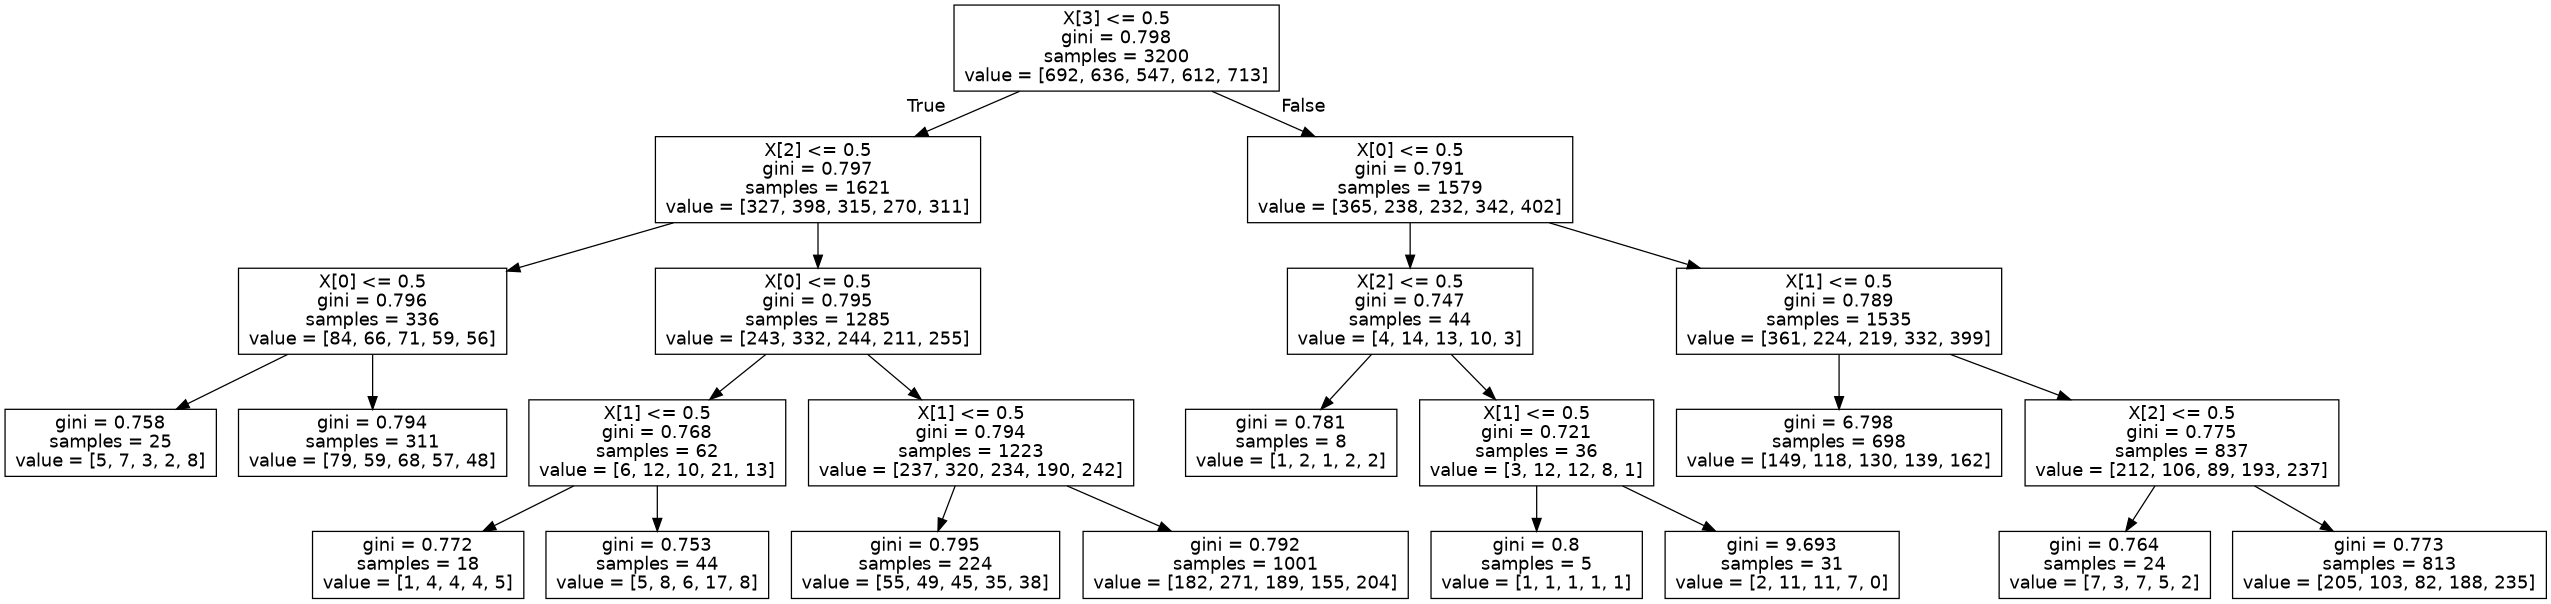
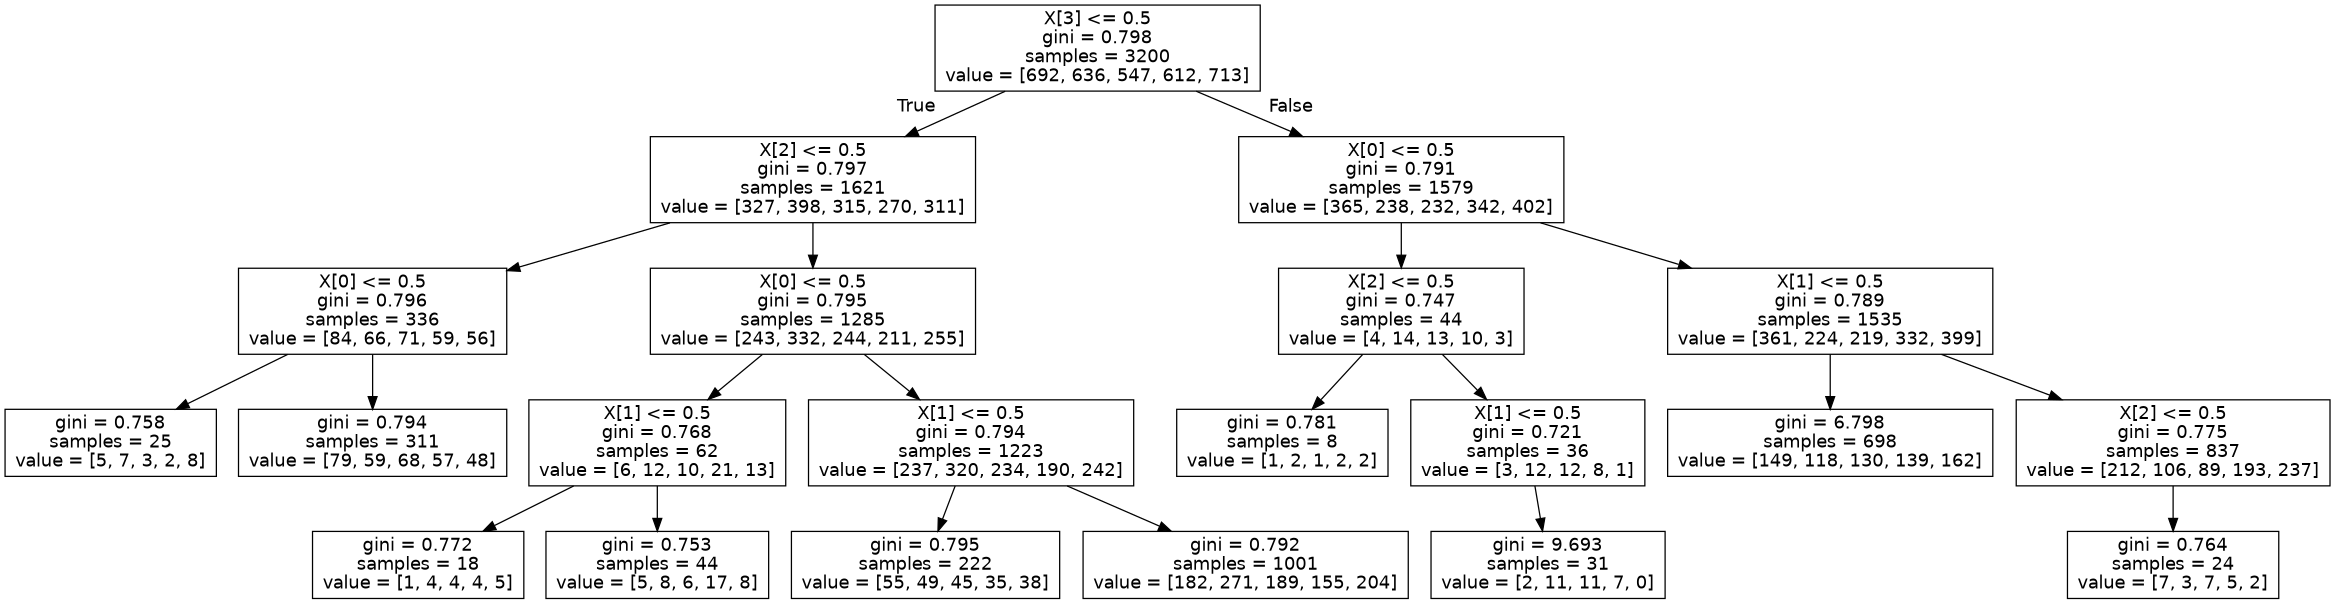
node "gini = 0.795 samples = 224 value = [55, 49, 45, 35, 38]": label "gini = 0.795 samples = 224 value = [55, 49, 45, 35, 38]" -> "gini = 0.795 samples = 222 value = [55, 49, 45, 35, 38]"
node "gini = 0.8 samples = 5 value = [1, 1, 1, 1, 1]": removed
node "gini = 0.773 samples = 813 value = [205, 103, 82, 188, 235]": removed
